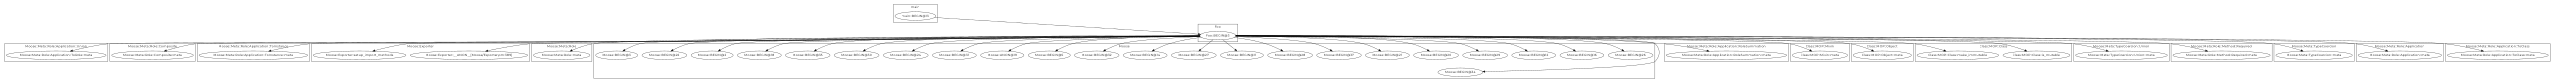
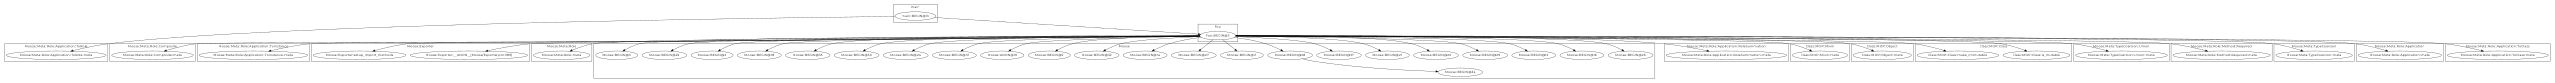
edge "Foo::BEGIN@3" -> "Moose::Meta::Role::Application::ToRole::meta": now "main::BEGIN@13" -> "Moose::Meta::Role::Application::ToRole::meta"
cluster "Moose::Meta::Role::Application::Union": label "Moose::Meta::Role::Application::Union" -> "Moose::Meta::Role::Application::ToRole"
edge "Foo::BEGIN@3" -> "Moose::BEGIN@34": now "Moose::BEGIN@28" -> "Moose::BEGIN@34"
